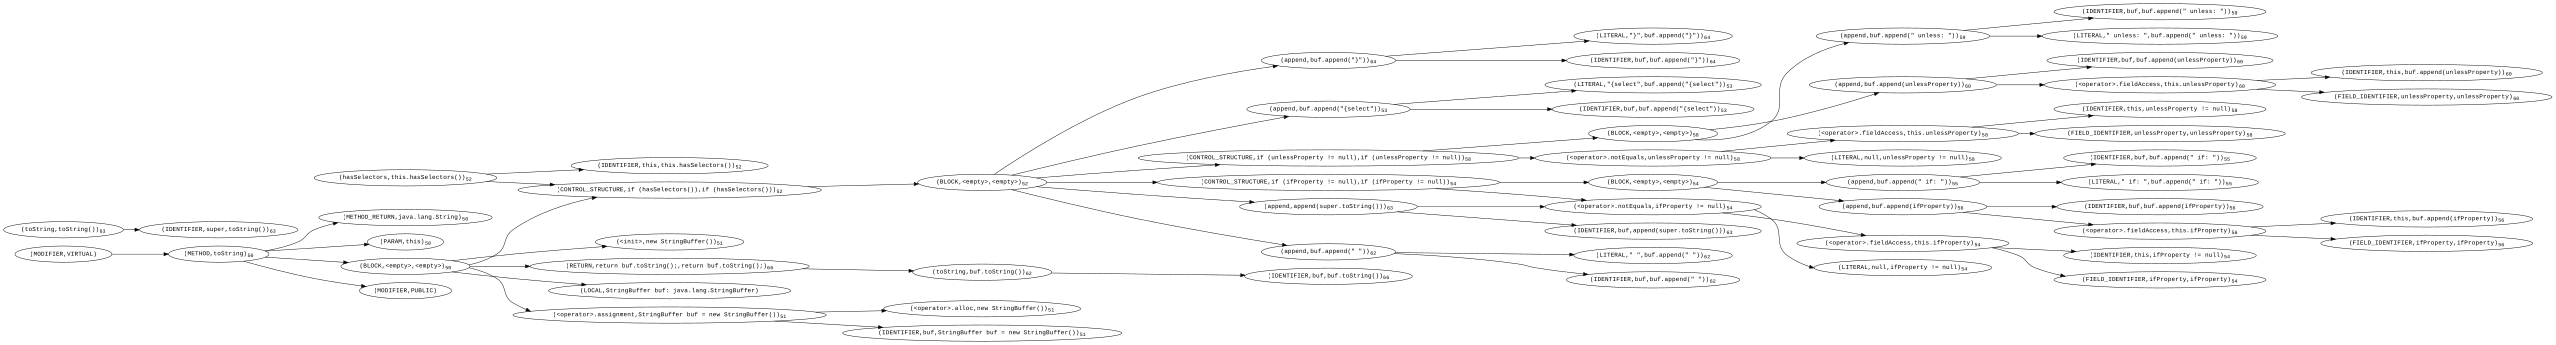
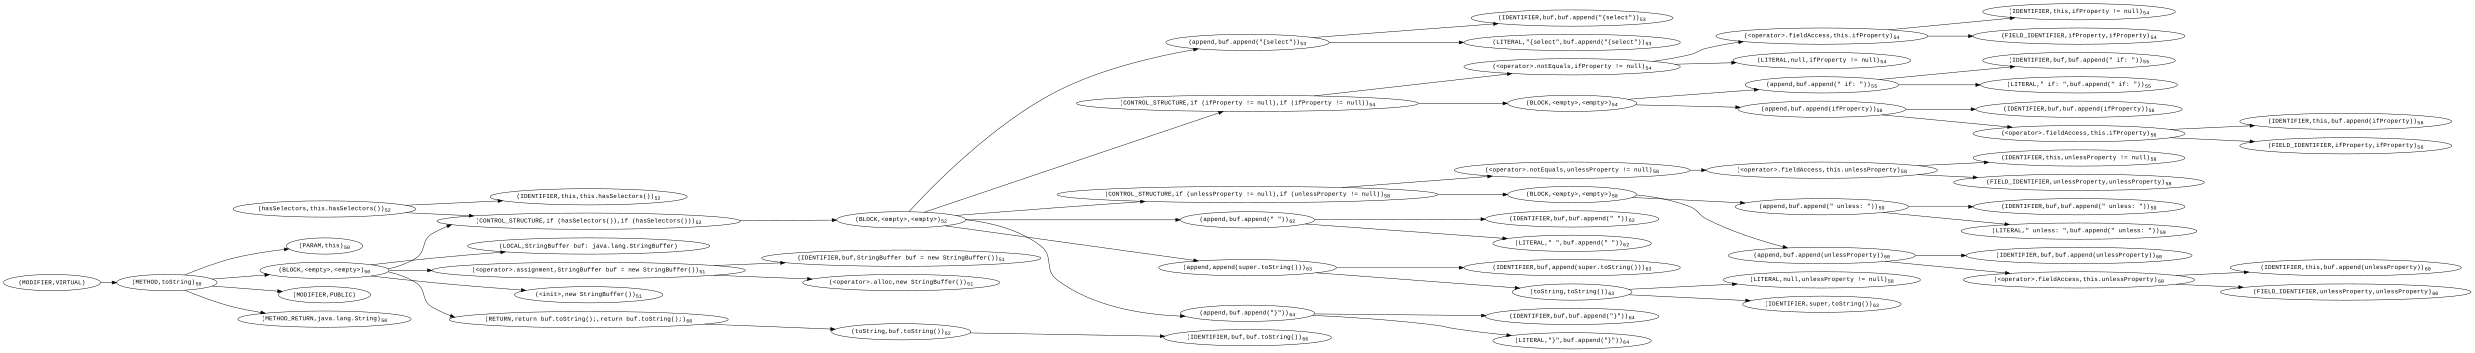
edge "(<operator>.notEquals,unlessProperty != null)" -> "(LITERAL,null,unlessProperty != null)": now "(toString,toString())" -> "(LITERAL,null,unlessProperty != null)"
edge "(append,append(super.toString()))" -> "(<operator>.notEquals,ifProperty != null)": now "(append,append(super.toString()))" -> "(toString,toString())"
